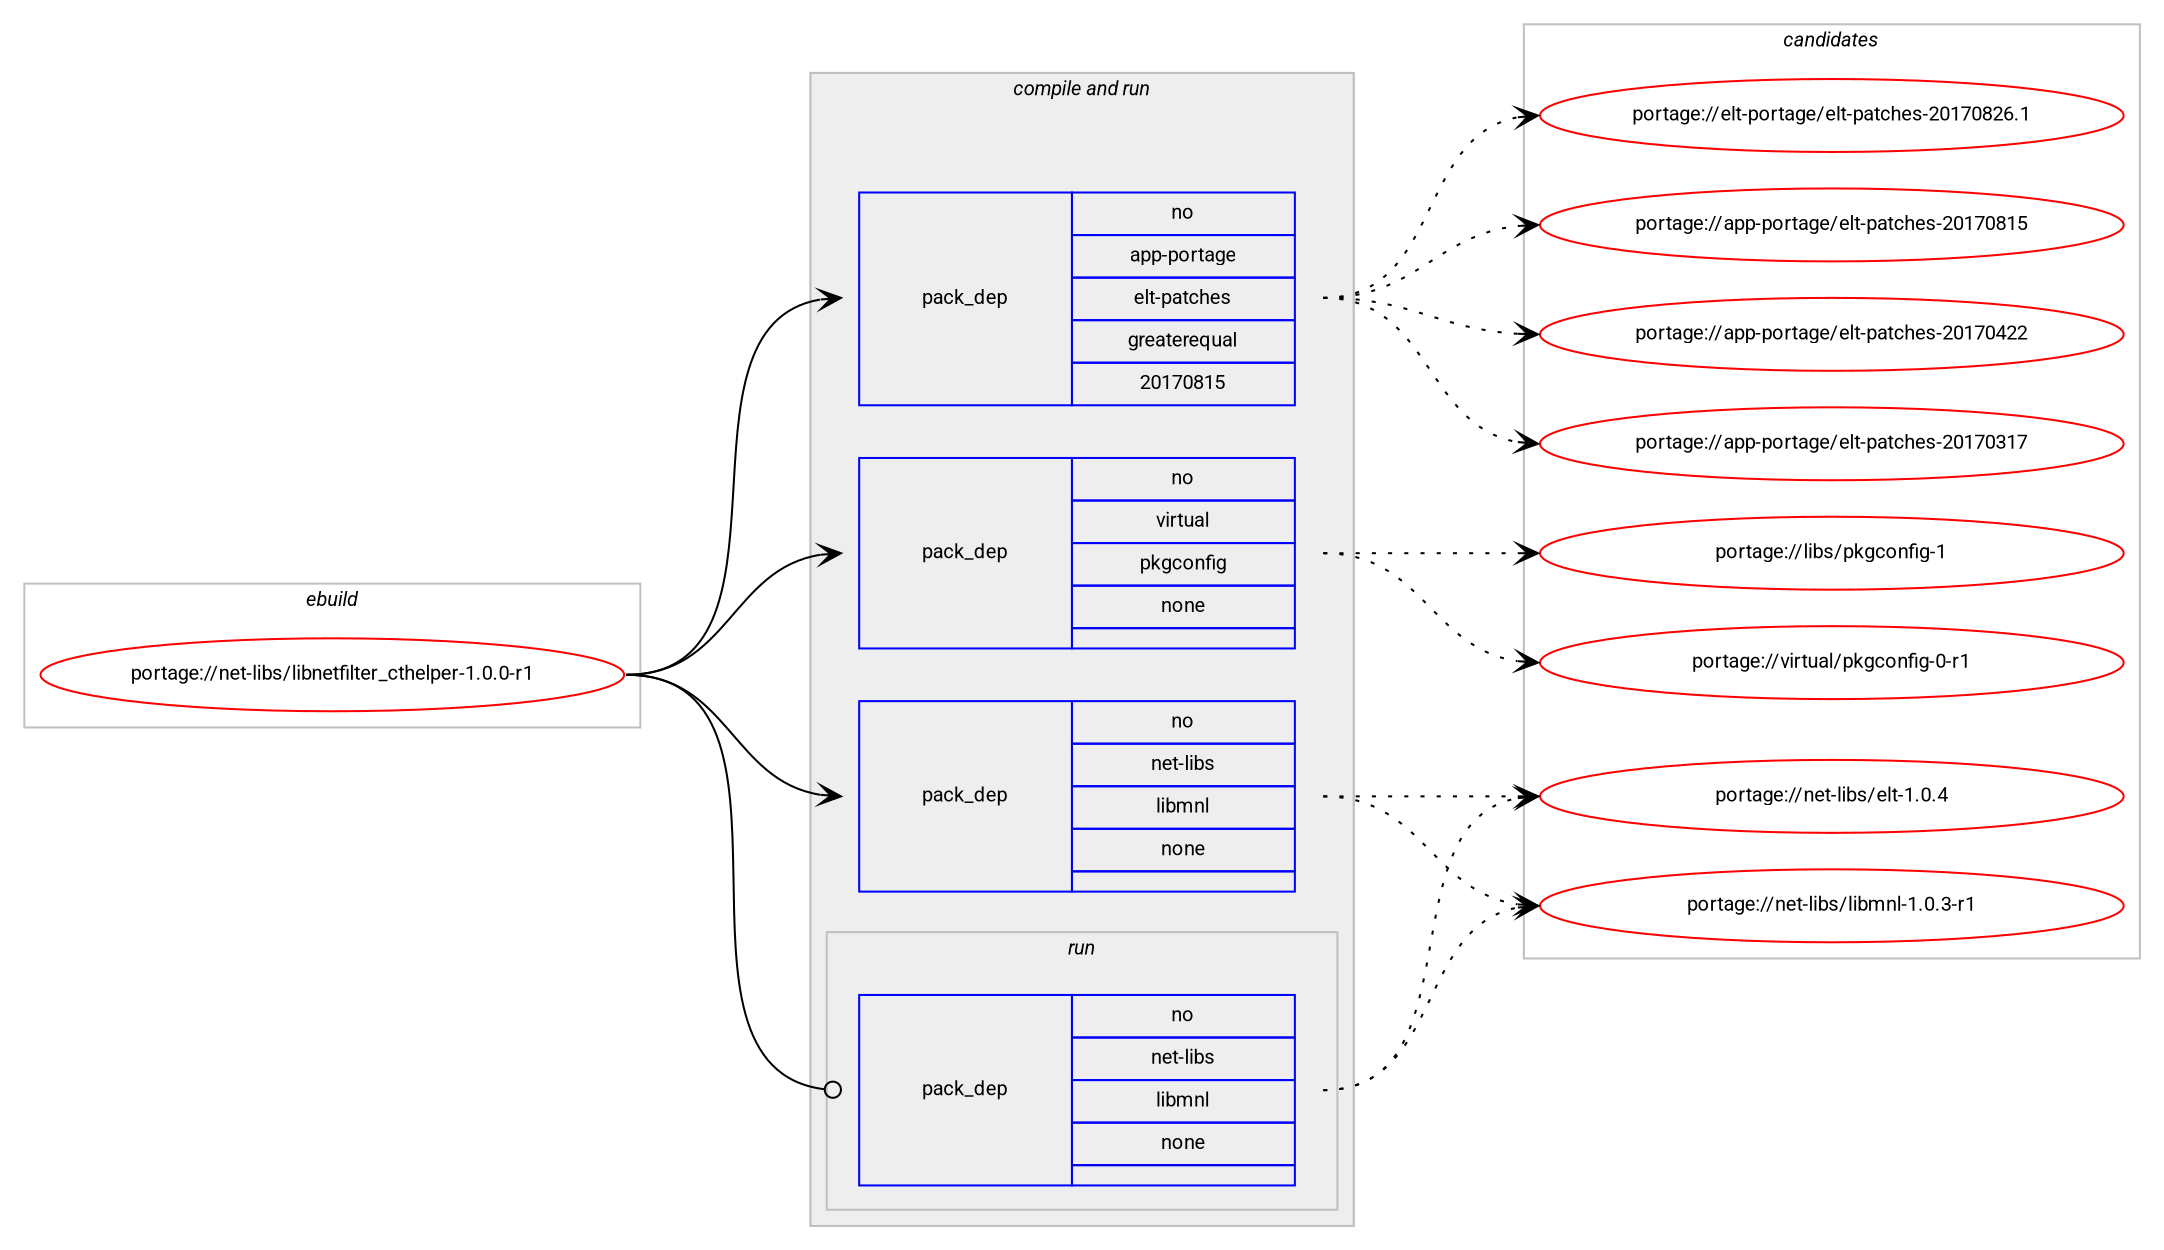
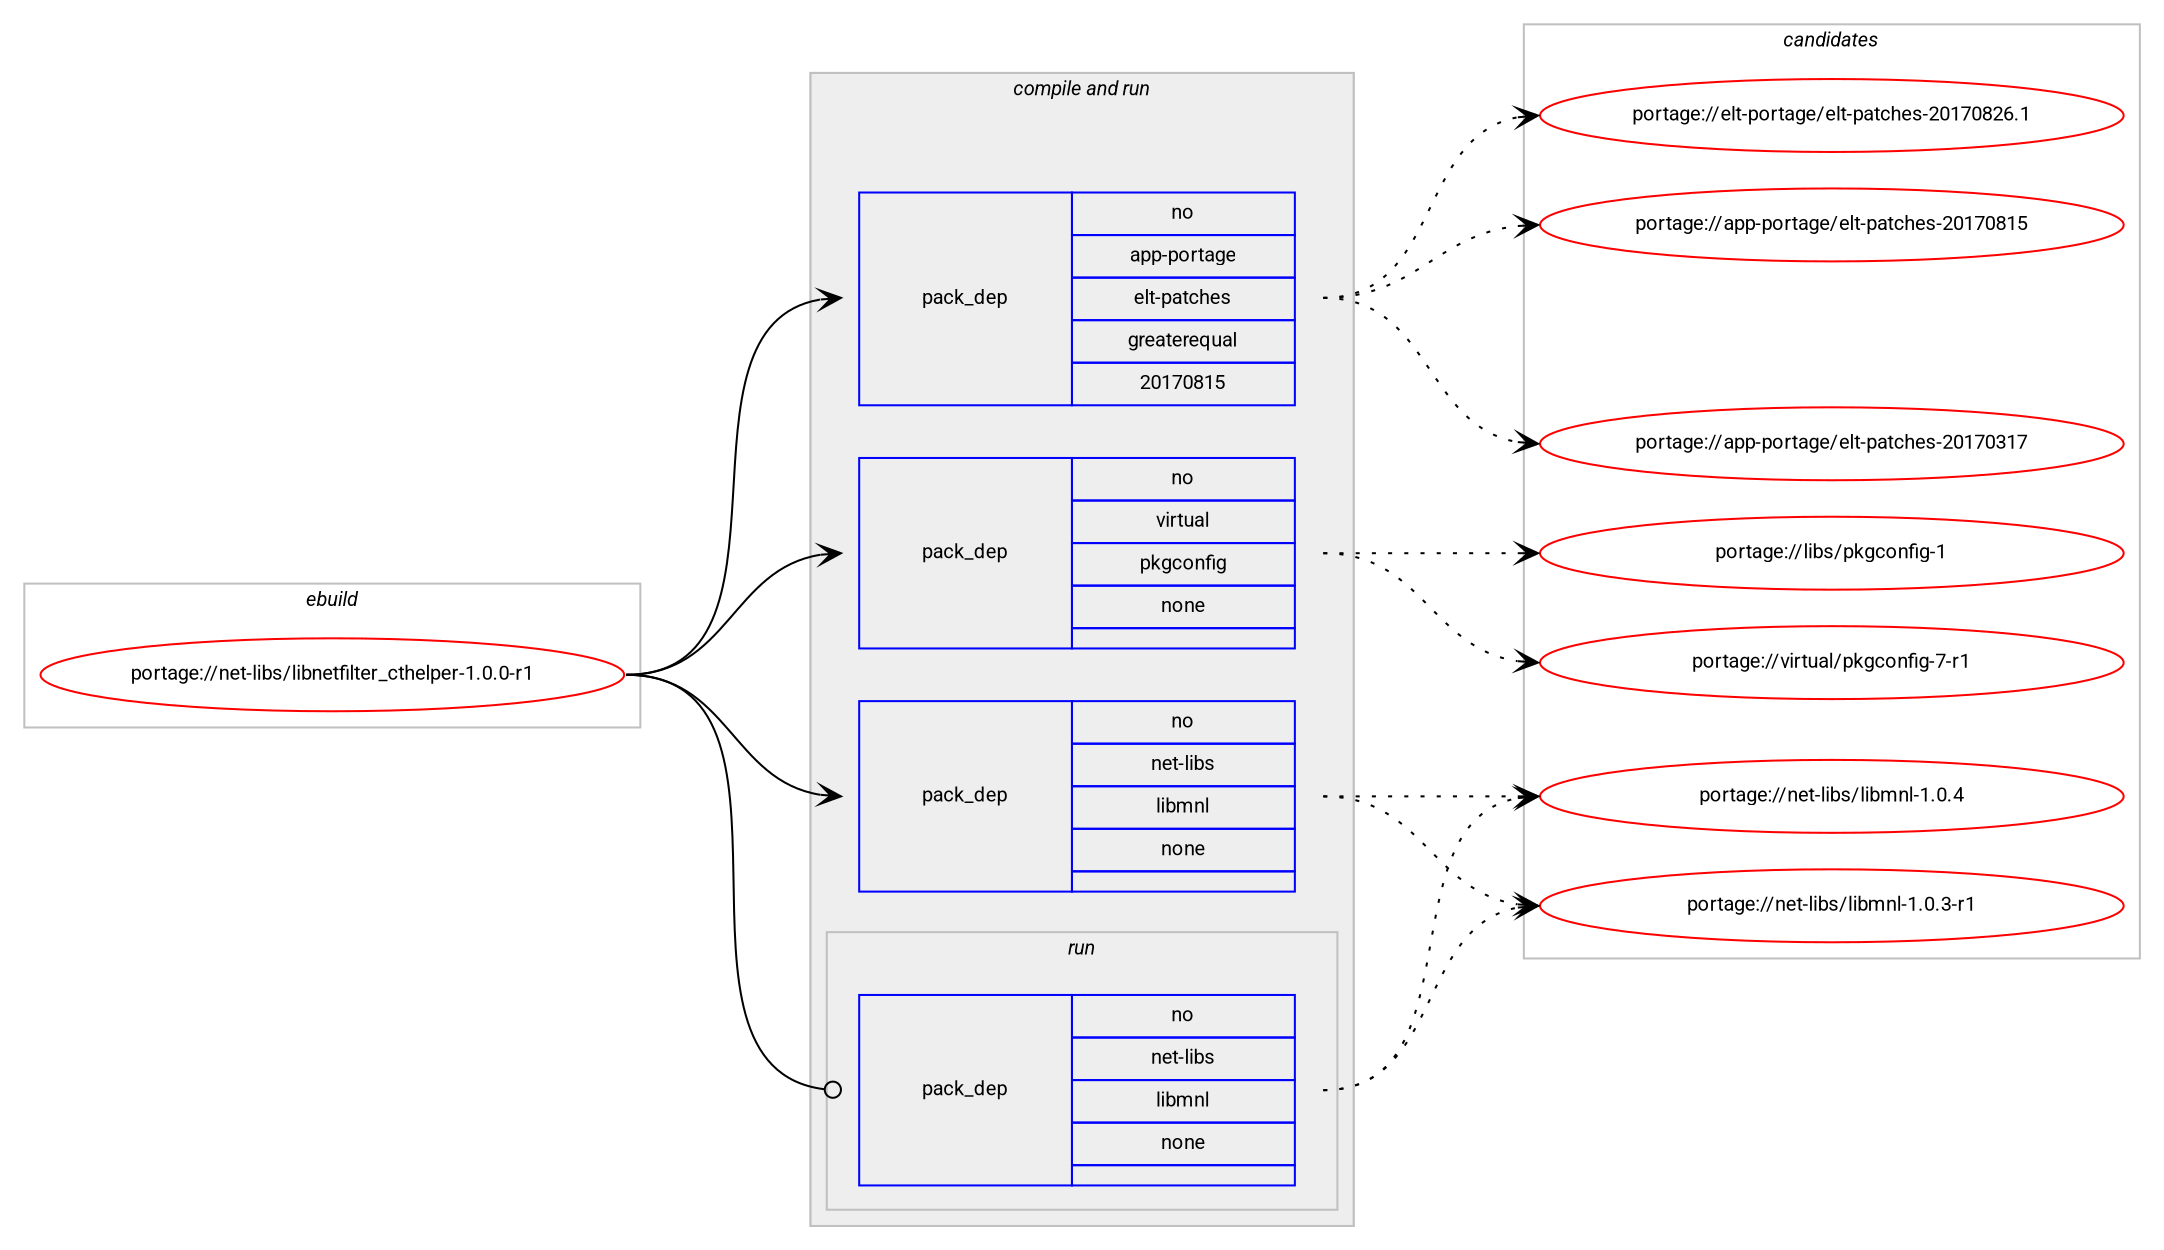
node "portage://app-portage/elt-patches-20170422": removed
node "portage://virtual/pkgconfig-0-r1": label "portage://virtual/pkgconfig-0-r1" -> "portage://virtual/pkgconfig-7-r1"
node "portage://net-libs/elt-1.0.4": label "portage://net-libs/elt-1.0.4" -> "portage://net-libs/libmnl-1.0.4"
